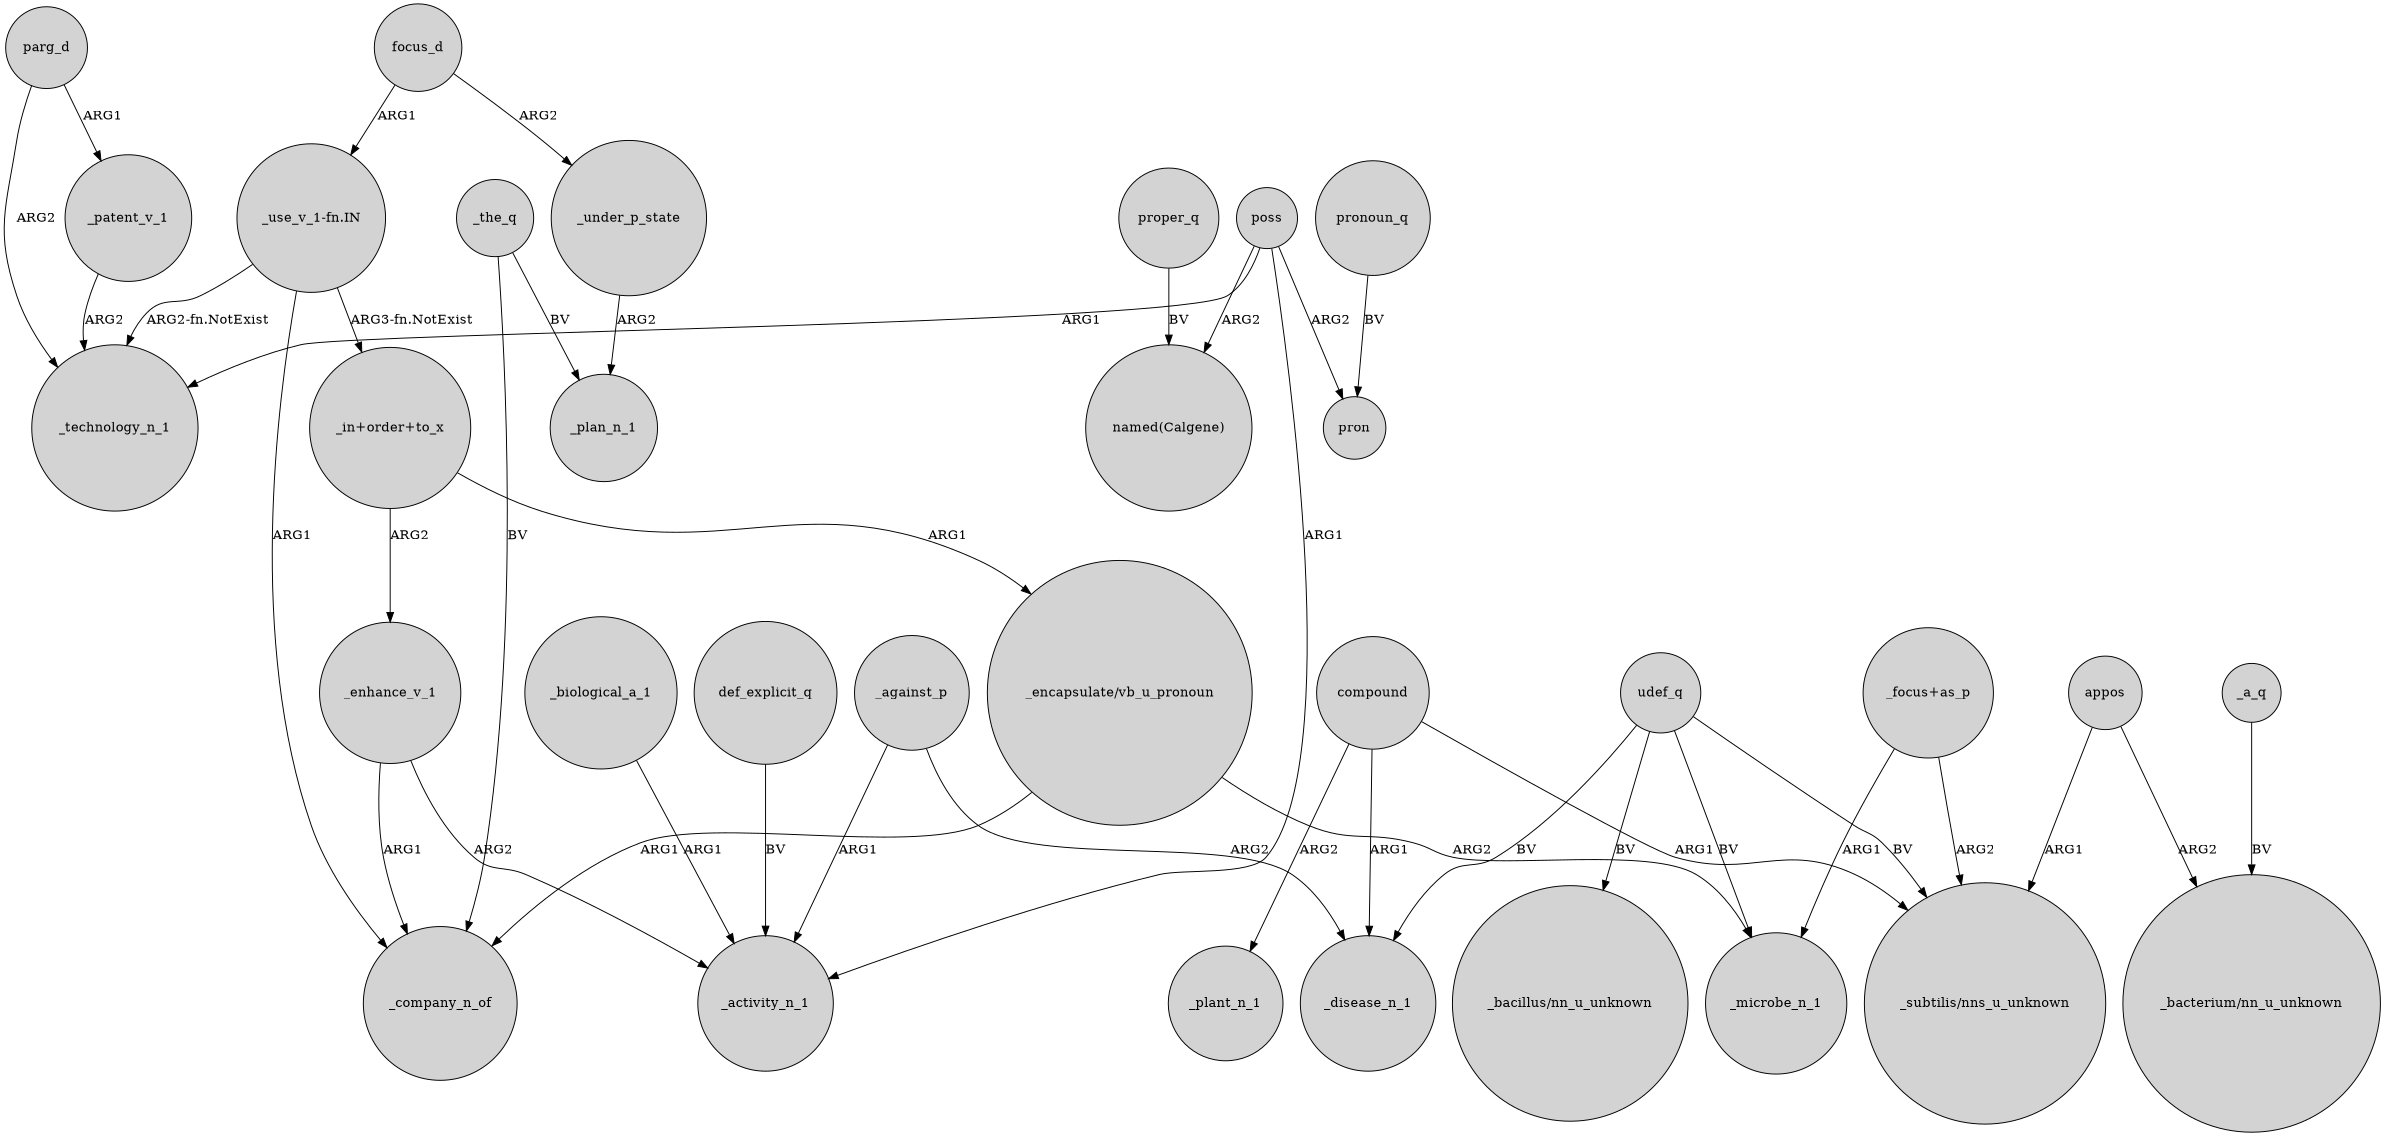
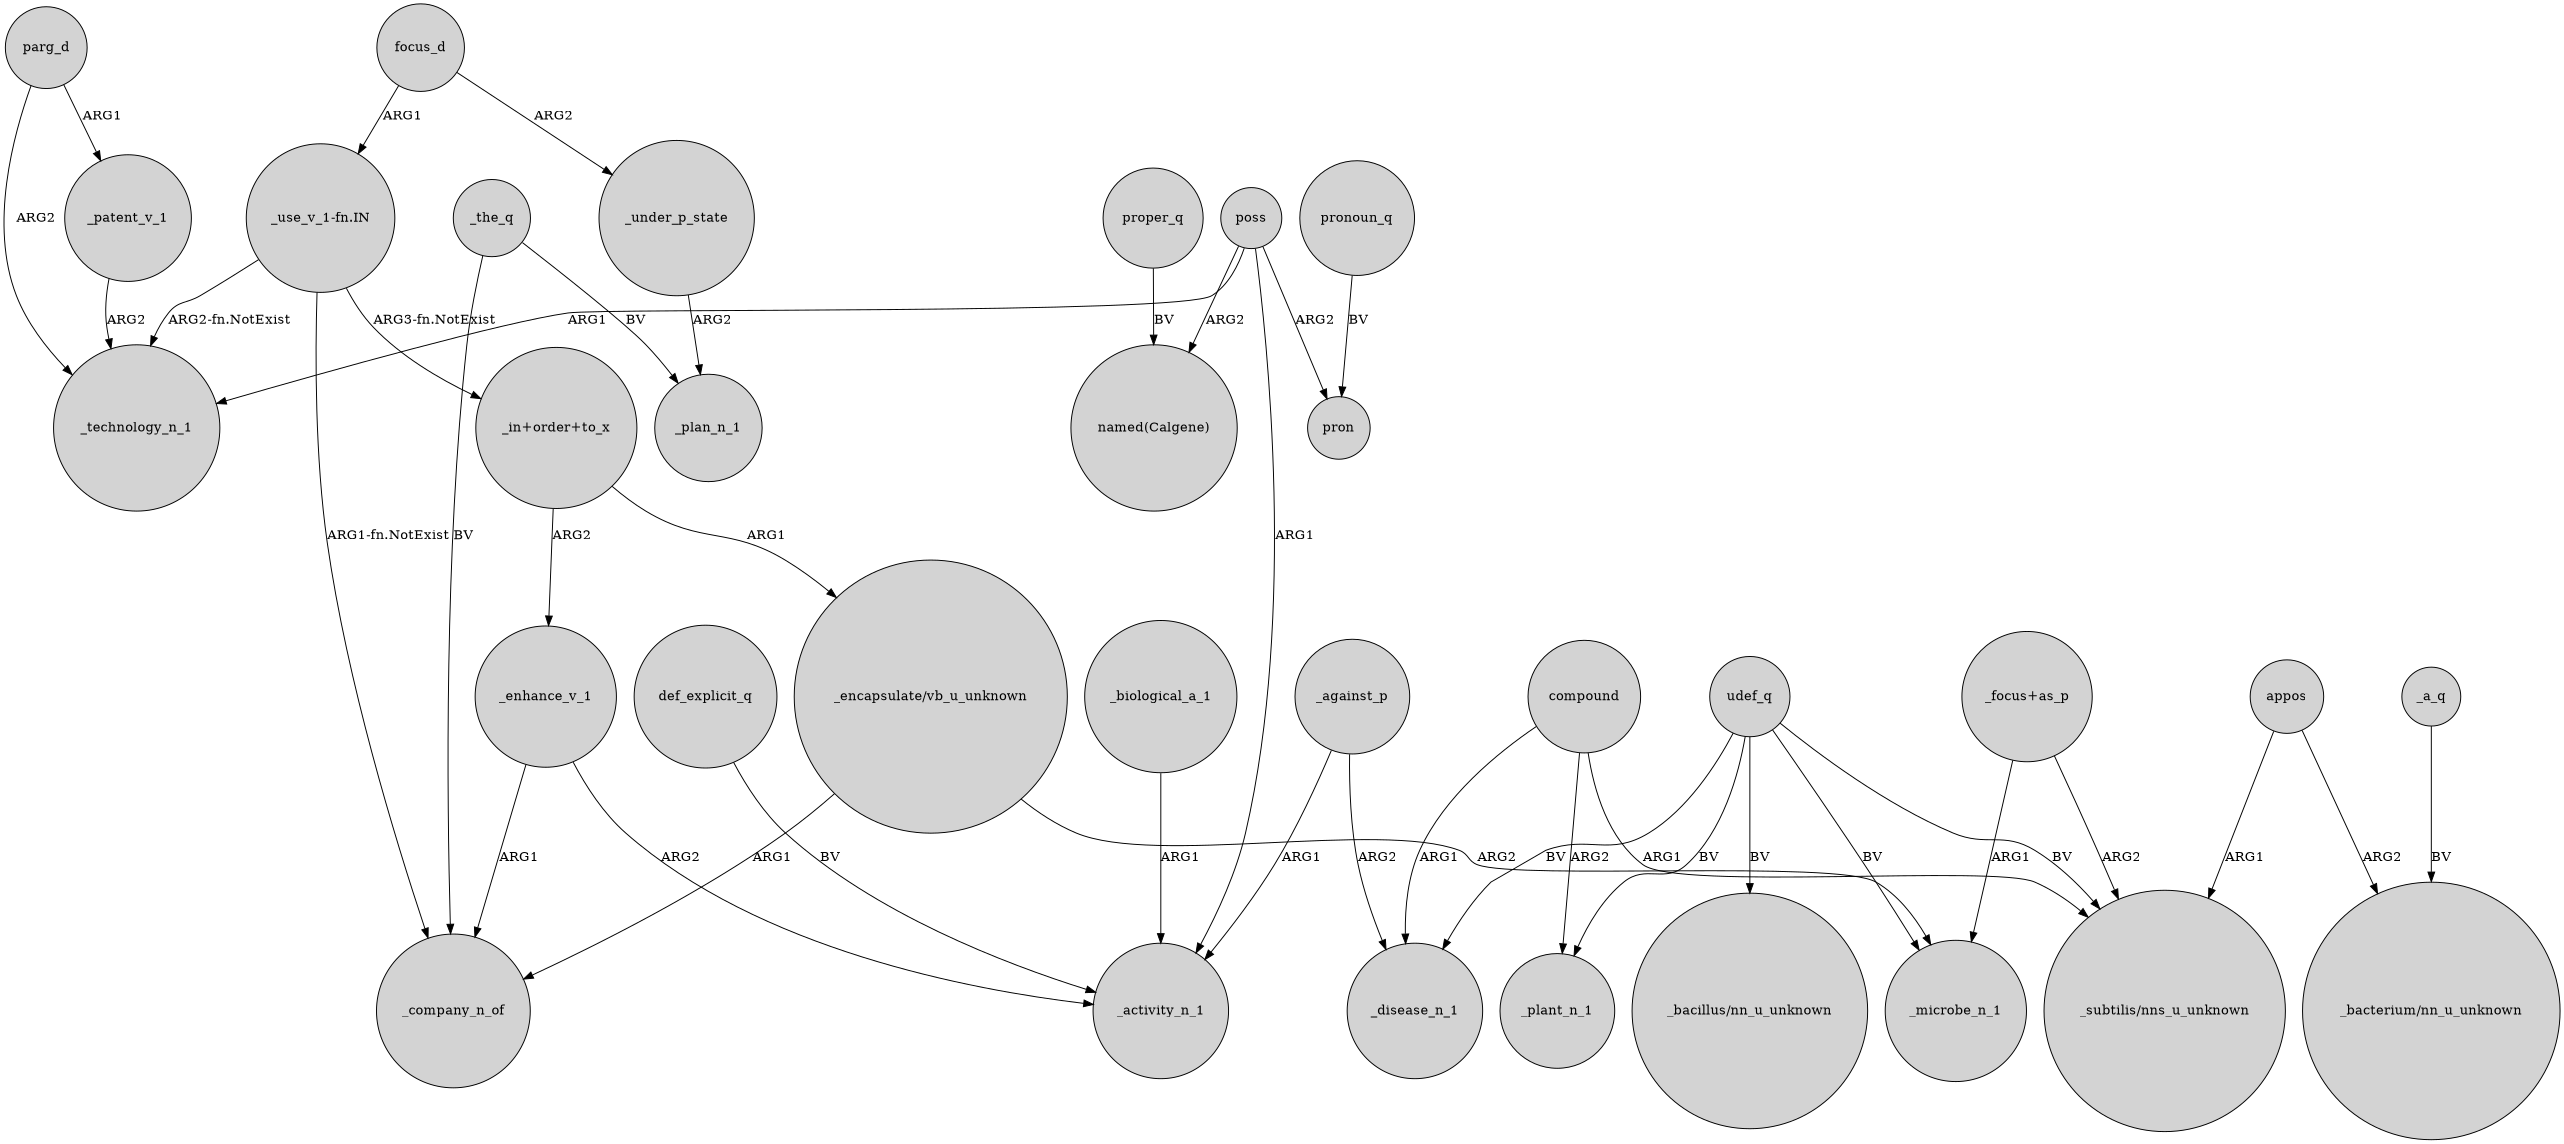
edge "_use_v_1-fn.IN" -> "_company_n_of": label "ARG1" -> "ARG1-fn.NotExist"
node "_encapsulate/vb_u_pronoun": label "_encapsulate/vb_u_pronoun" -> "_encapsulate/vb_u_unknown"
edge "udef_q" -> "_plant_n_1": added, label "BV"
